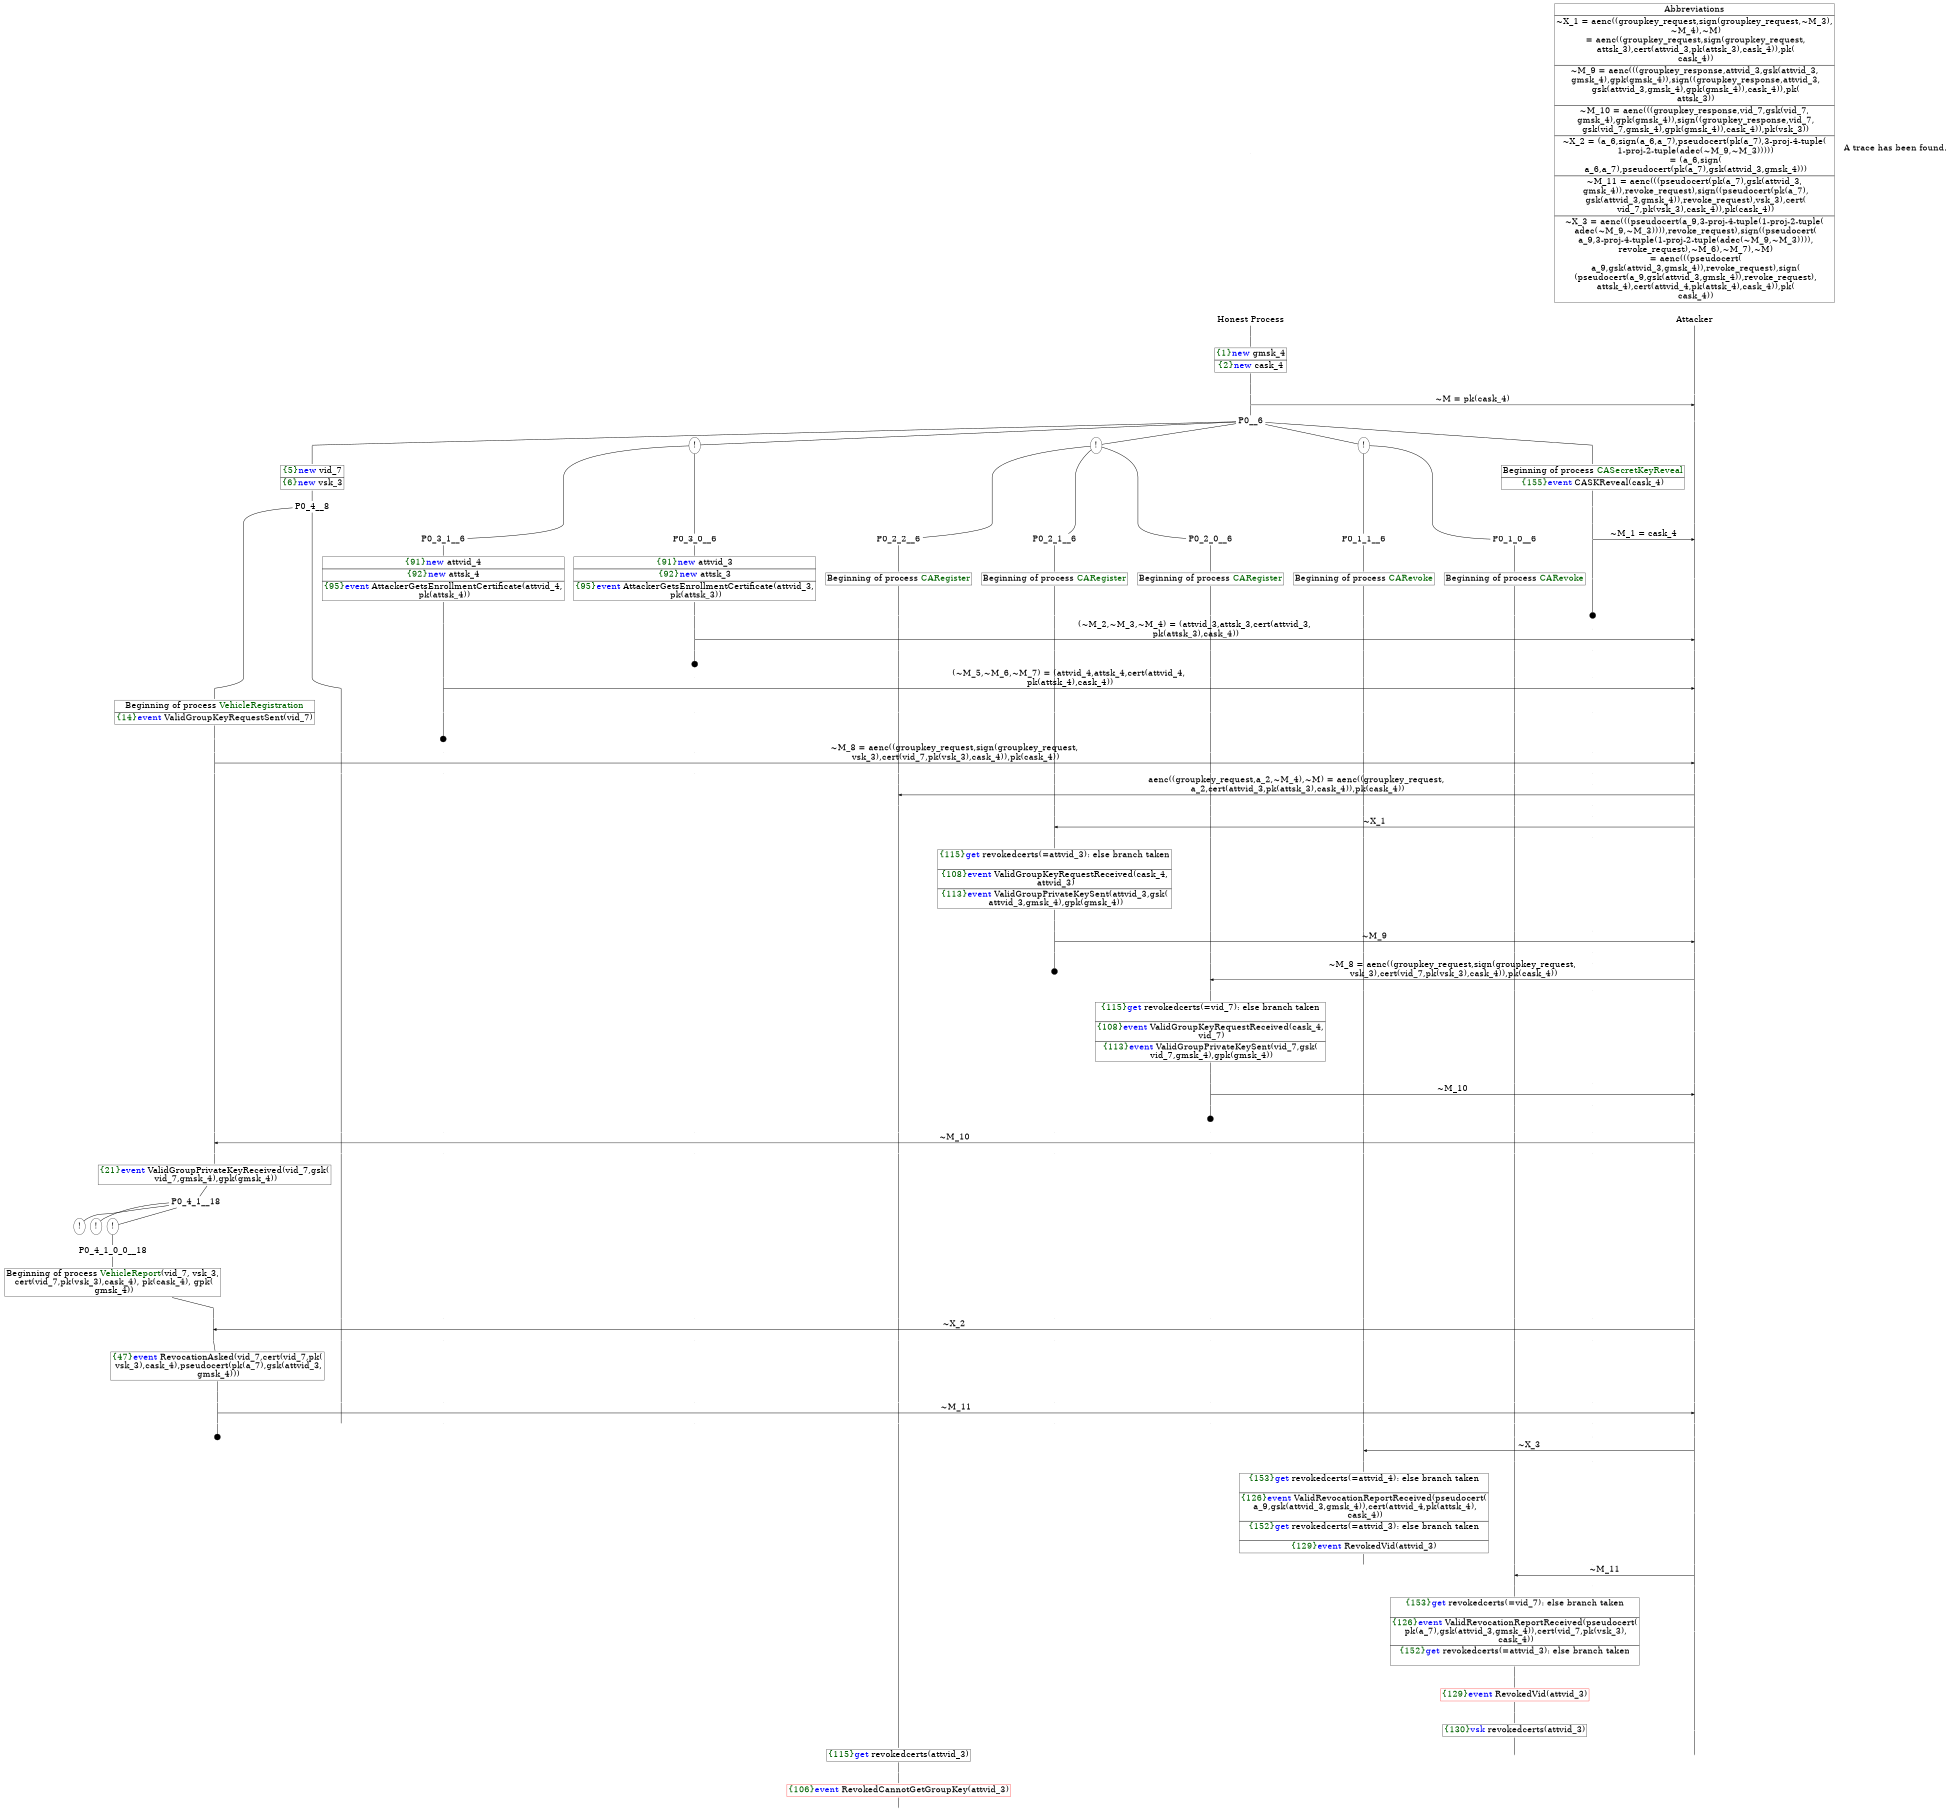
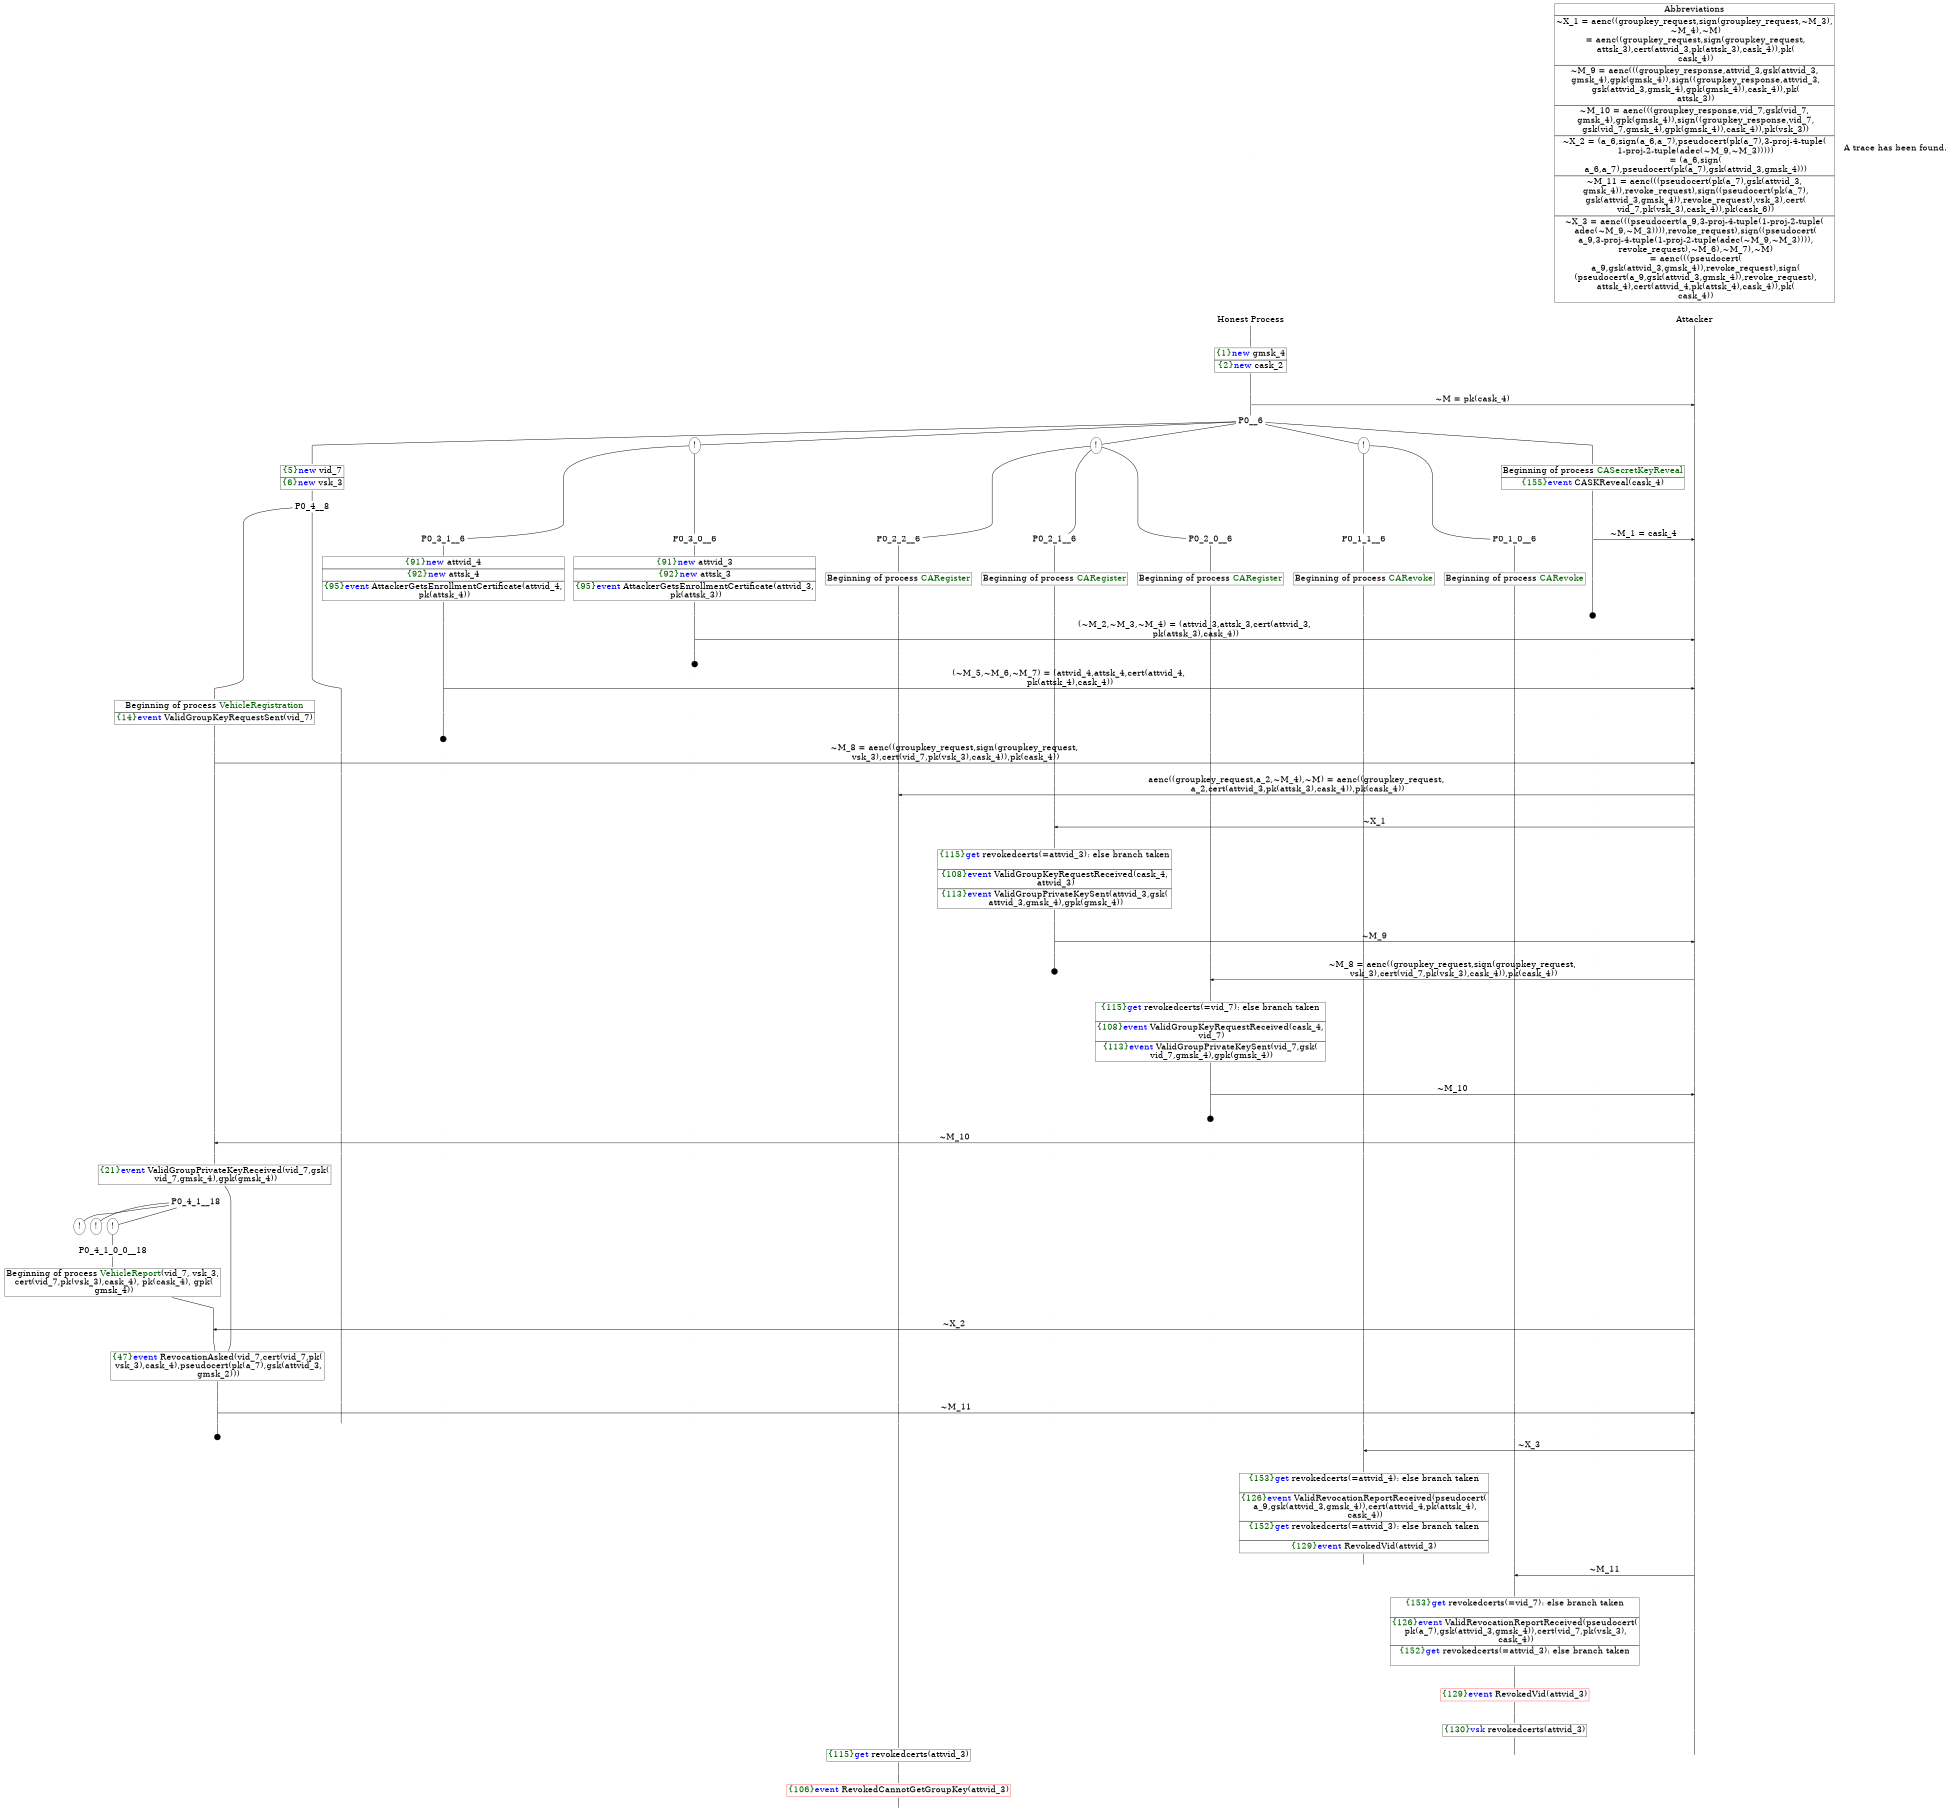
node "Abbreviations": text "vid_7,pk(vsk_3),cask_4)),pk(cask_4))" -> "vid_7,pk(vsk_3),cask_4)),pk(cask_6))"
node "{1}": text "cask_4" -> "cask_2"
edge "{21}" -- "P0_4_1__18": now "{21}" -- "{47}"
node "{47}": text "gmsk_4)))" -> "gmsk_2)))"
